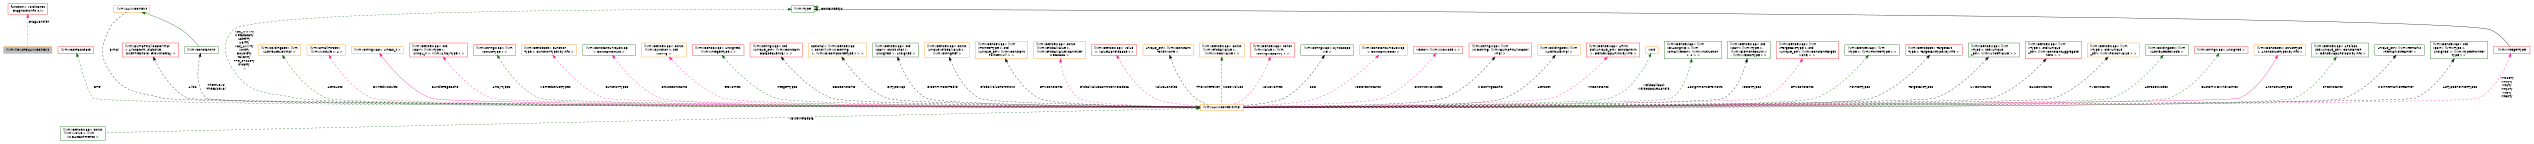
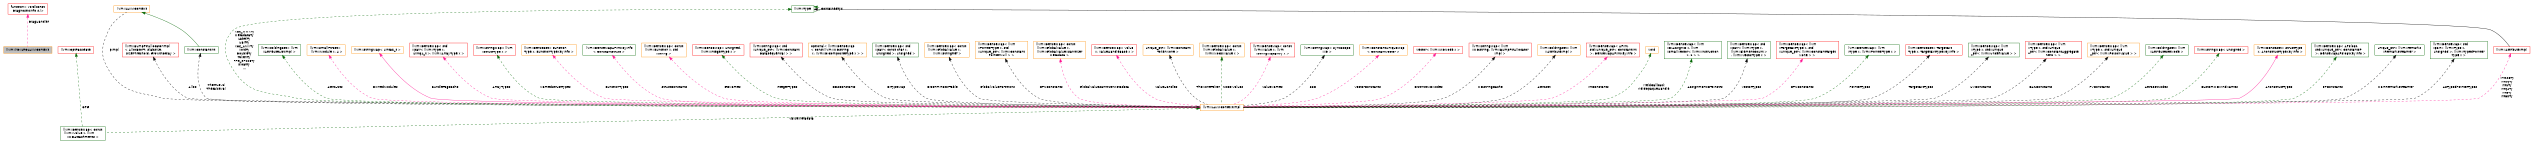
node "llvm::FoldingSet< llvm ::AttributeListImpl >": color darkorange -> darkgreen
node "llvm::ConstantUniqueMap < ConstantStruct >": label "llvm::ConstantUniqueMap < ConstantStruct >" -> "llvm::DenseMapAPIntKeyInfo < ConstantStruct >"
node "llvm::DenseMap< const unique::GlobalValue *, llvm::StringRef >": label "llvm::DenseMap< const unique::GlobalValue *, llvm::StringRef >" -> "llvm::DenseMap< const llvm::GlobalValue *, llvm::StringRef >"
node "llvm::IntegerType": label "llvm::IntegerType" -> "llvm::AttributeImpl"
edge "llvm::LLVMContextImpl" -> "llvm::OptPassGate": now "llvm::DenseMap< const llvm::Value *, llvm ::MDAttachments >" -> "llvm::OptPassGate"
